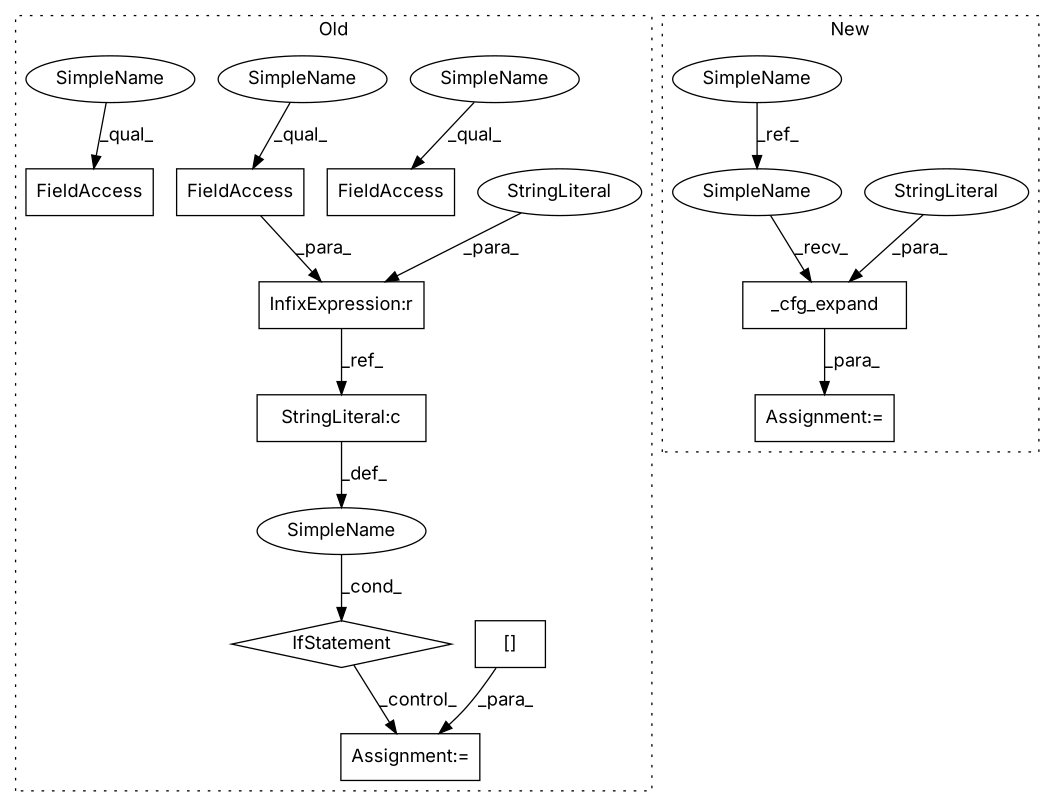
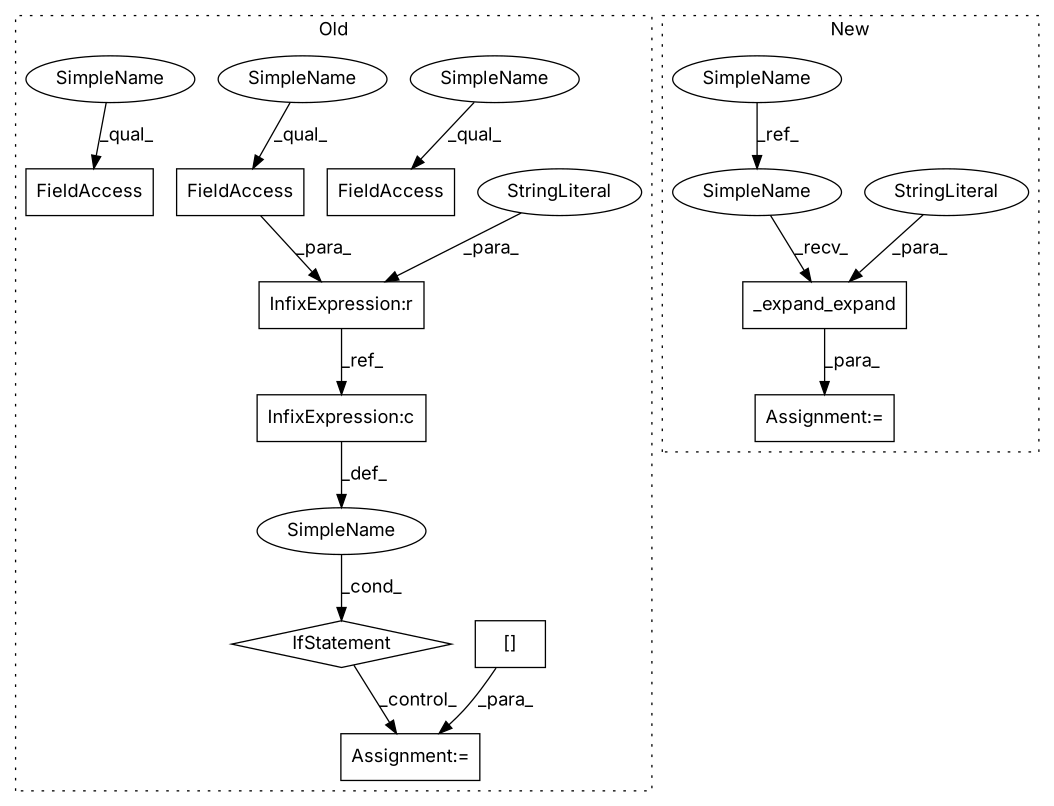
node "_cfg_expand": label "_cfg_expand" -> "_expand_expand"
node "StringLiteral:c": label "StringLiteral:c" -> "InfixExpression:c"
